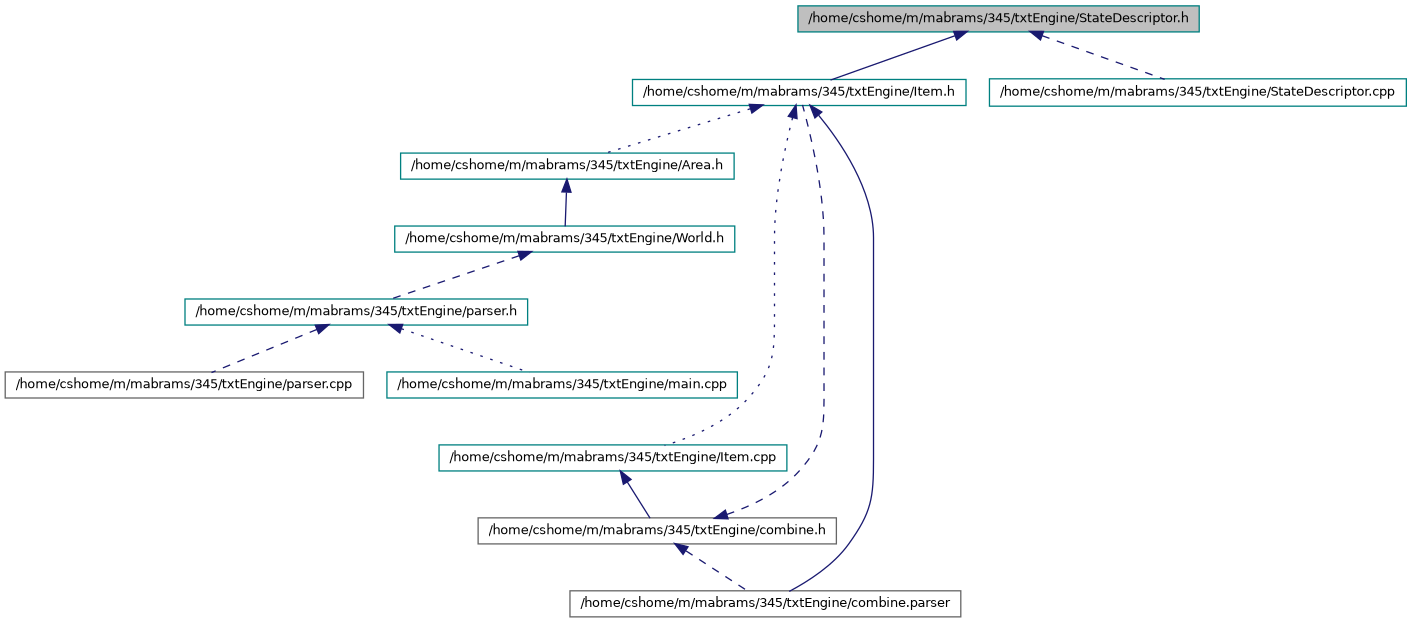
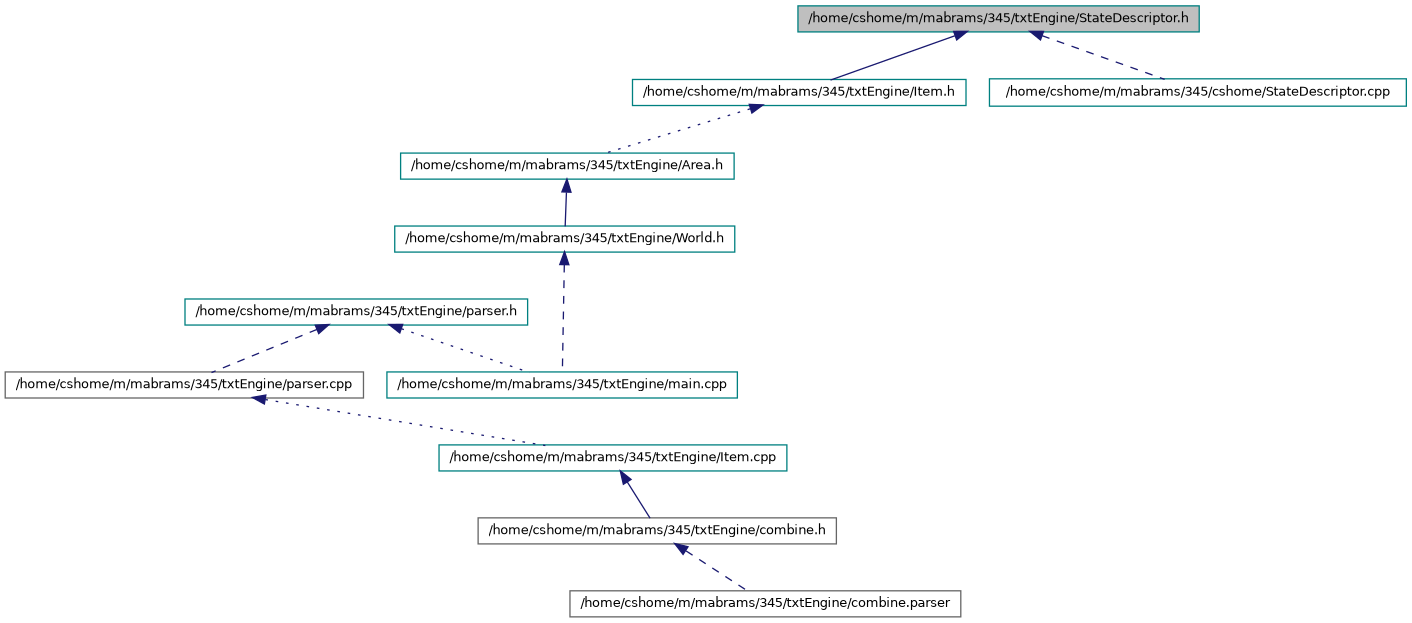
node "/home/cshome/m/mabrams/345/txtEngine/StateDescriptor.cpp": label "/home/cshome/m/mabrams/345/txtEngine/StateDescriptor.cpp" -> "/home/cshome/m/mabrams/345/cshome/StateDescriptor.cpp"
edge "/home/cshome/m/mabrams/345/txtEngine/parser.h" -> "/home/cshome/m/mabrams/345/txtEngine/World.h": now "/home/cshome/m/mabrams/345/txtEngine/main.cpp" -> "/home/cshome/m/mabrams/345/txtEngine/World.h"
edge "/home/cshome/m/mabrams/345/txtEngine/Item.cpp" -> "/home/cshome/m/mabrams/345/txtEngine/Item.h": now "/home/cshome/m/mabrams/345/txtEngine/Item.cpp" -> "/home/cshome/m/mabrams/345/txtEngine/parser.cpp"
edge "/home/cshome/m/mabrams/345/txtEngine/Item.h" -> "/home/cshome/m/mabrams/345/txtEngine/combine.h": removed
edge "/home/cshome/m/mabrams/345/txtEngine/combine.parser" -> "/home/cshome/m/mabrams/345/txtEngine/Item.h": removed
